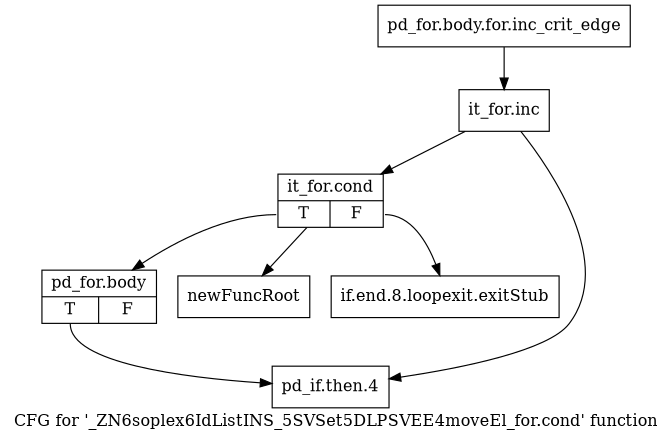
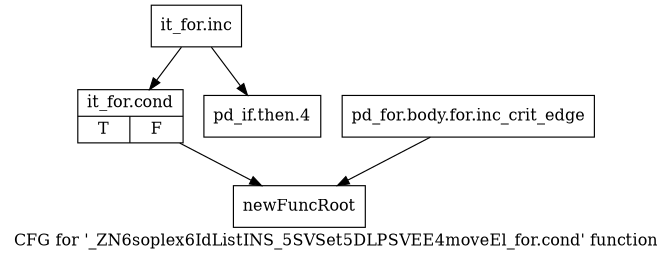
edge "pd_for.body.for.inc_crit_edge" -> "it_for.inc": now "pd_for.body.for.inc_crit_edge" -> "newFuncRoot"
node "pd_for.body": removed
node "if.end.8.loopexit.exitStub": removed
